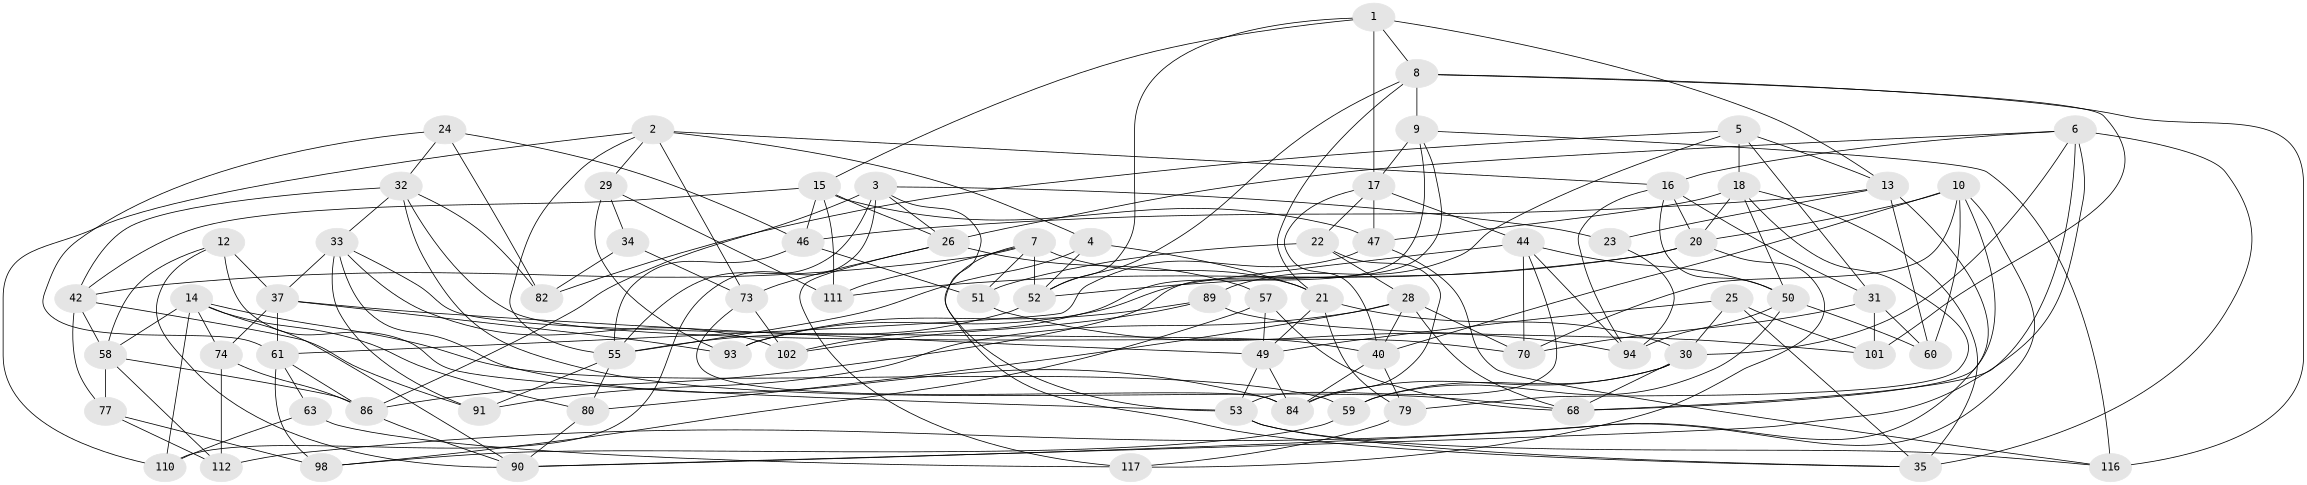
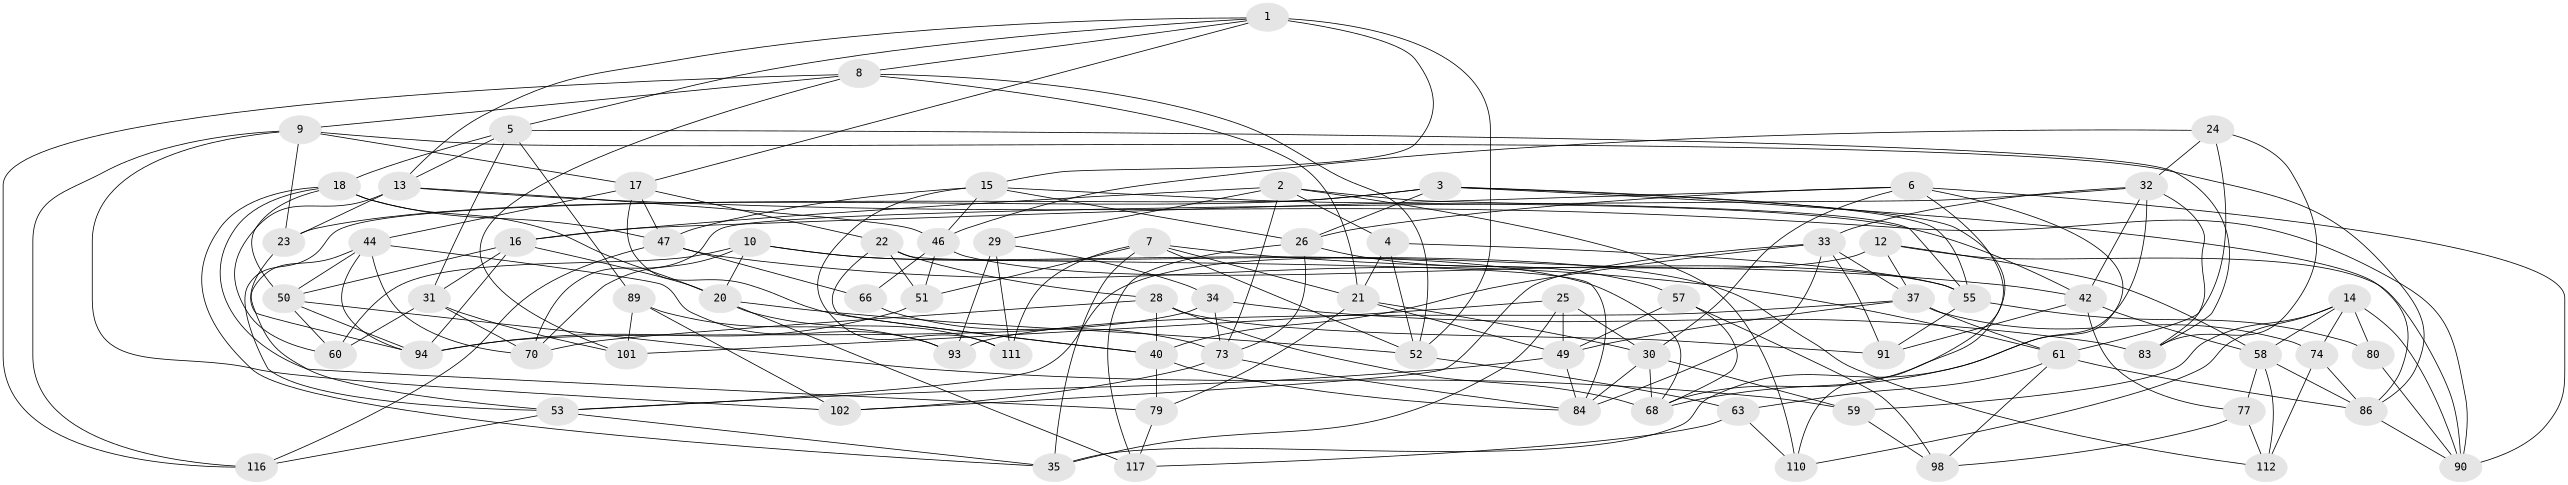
edge "1" -- "5": added
edge "9" -- "23": added
edge "10" -- "40": now "22" -- "40"
node "82": label "82" -> "83"
node "66": added
edge "52" -- "55": now "52" -- "63"
edge "34" -- "94": added
edge "28" -- "80": removed
